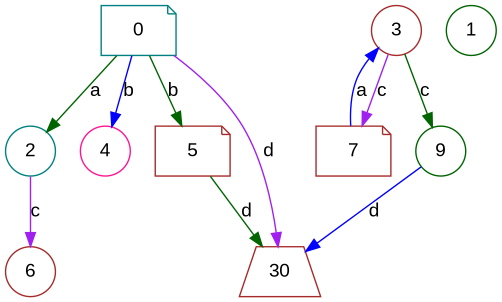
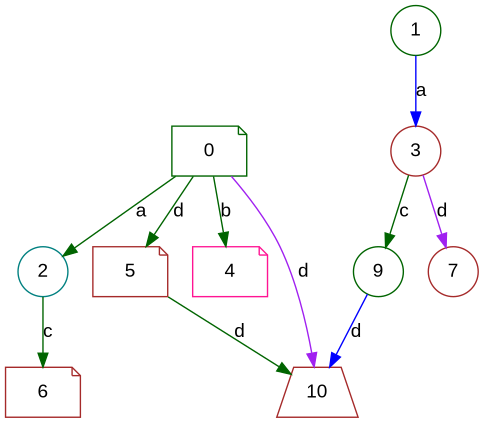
node "0": color teal -> darkgreen
edge "0" -> "4": color blue -> darkgreen
edge "7" -> "3": now "1" -> "3"
edge "0" -> "5": label "b" -> "d"
edge "3" -> "7": label "c" -> "d"
node "4": shape circle -> note
node "7": shape note -> circle
edge "2" -> "6": color purple -> darkgreen
node "6": shape circle -> note
node "30": label "30" -> "10"
